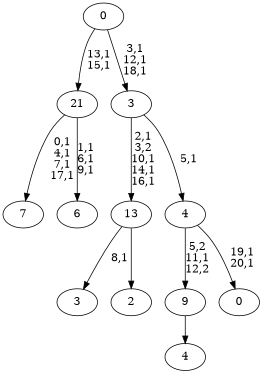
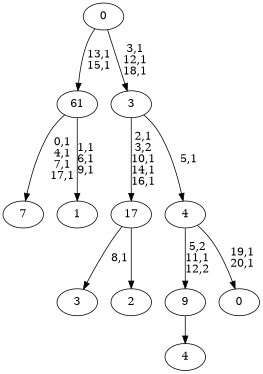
node "21": label "21" -> "61"
node "6": label "6" -> "1"
node "13": label "13" -> "17"
